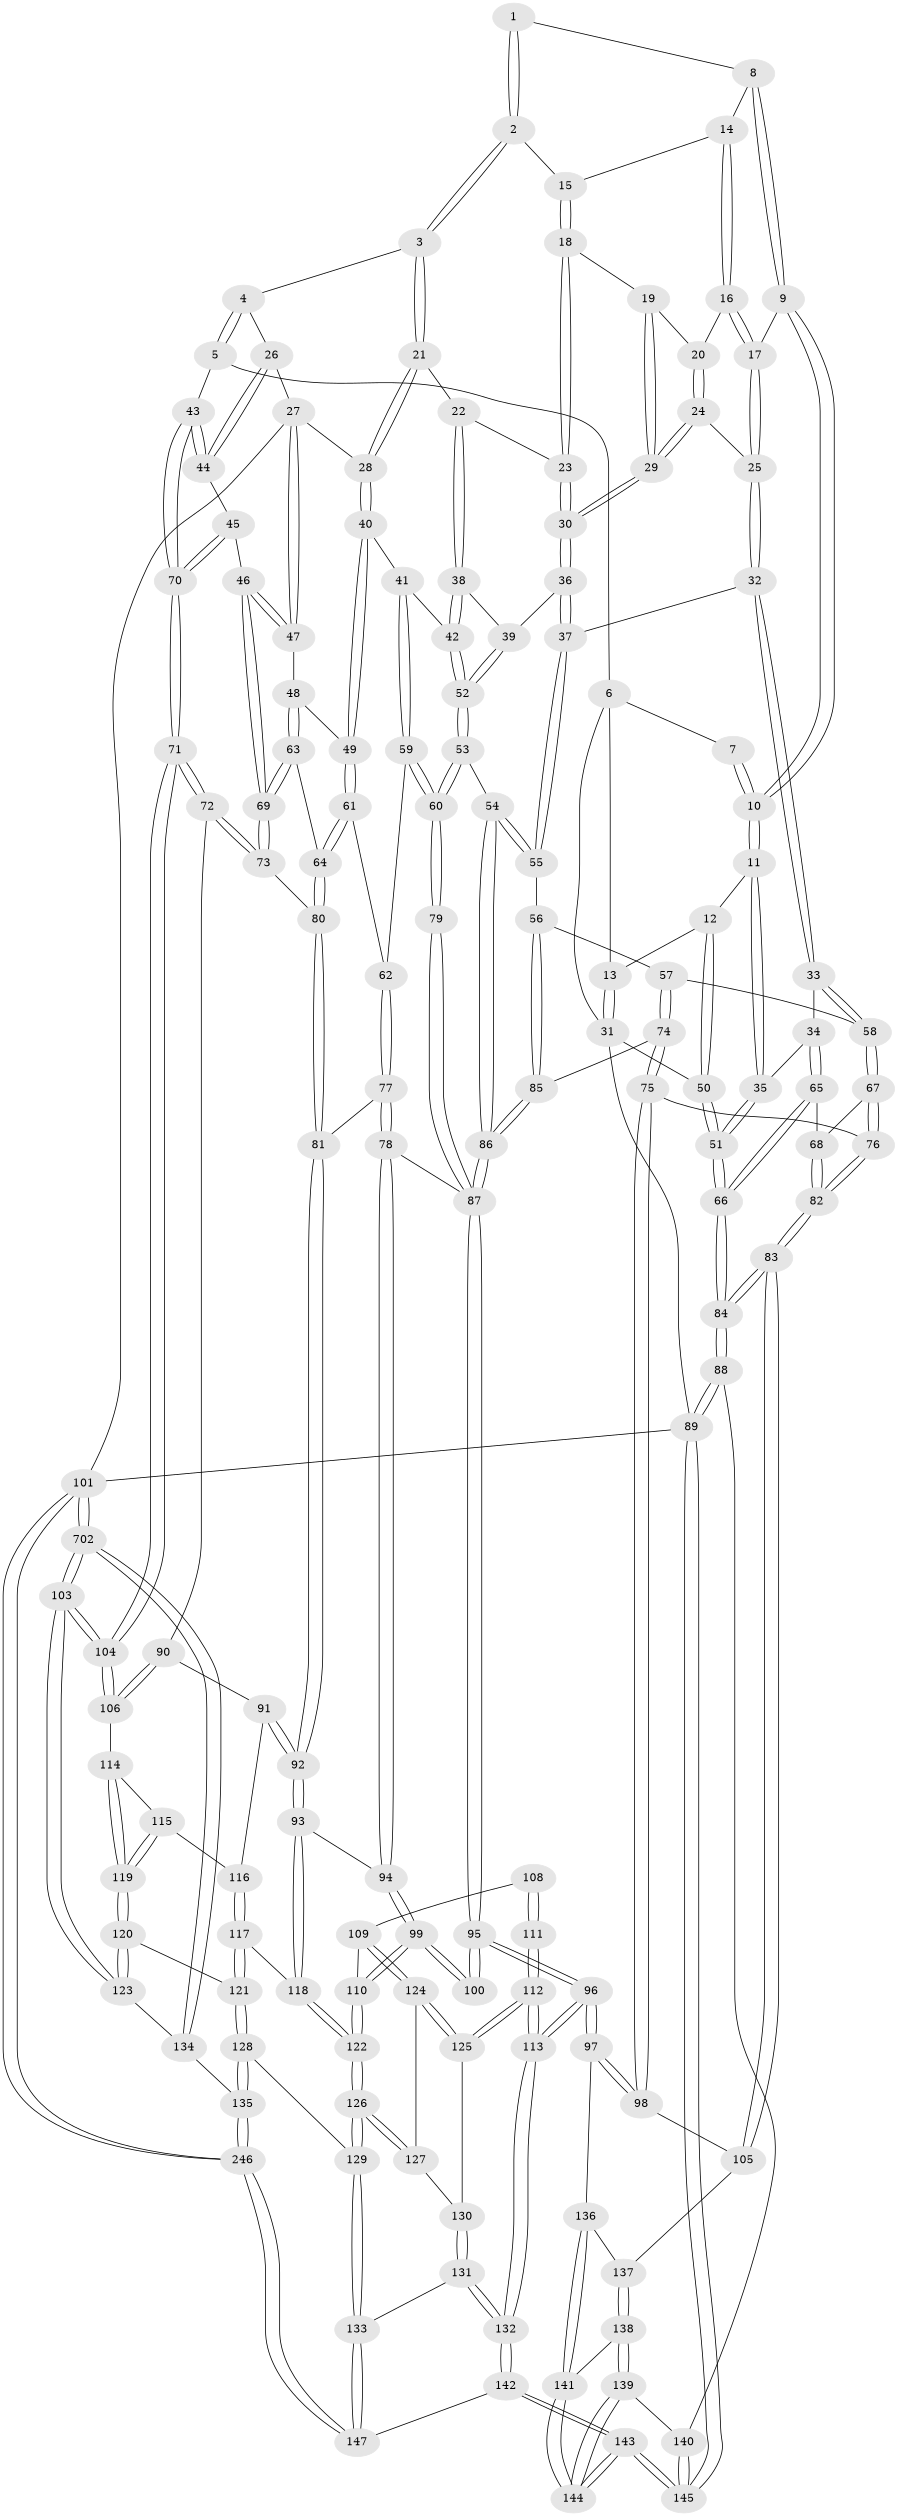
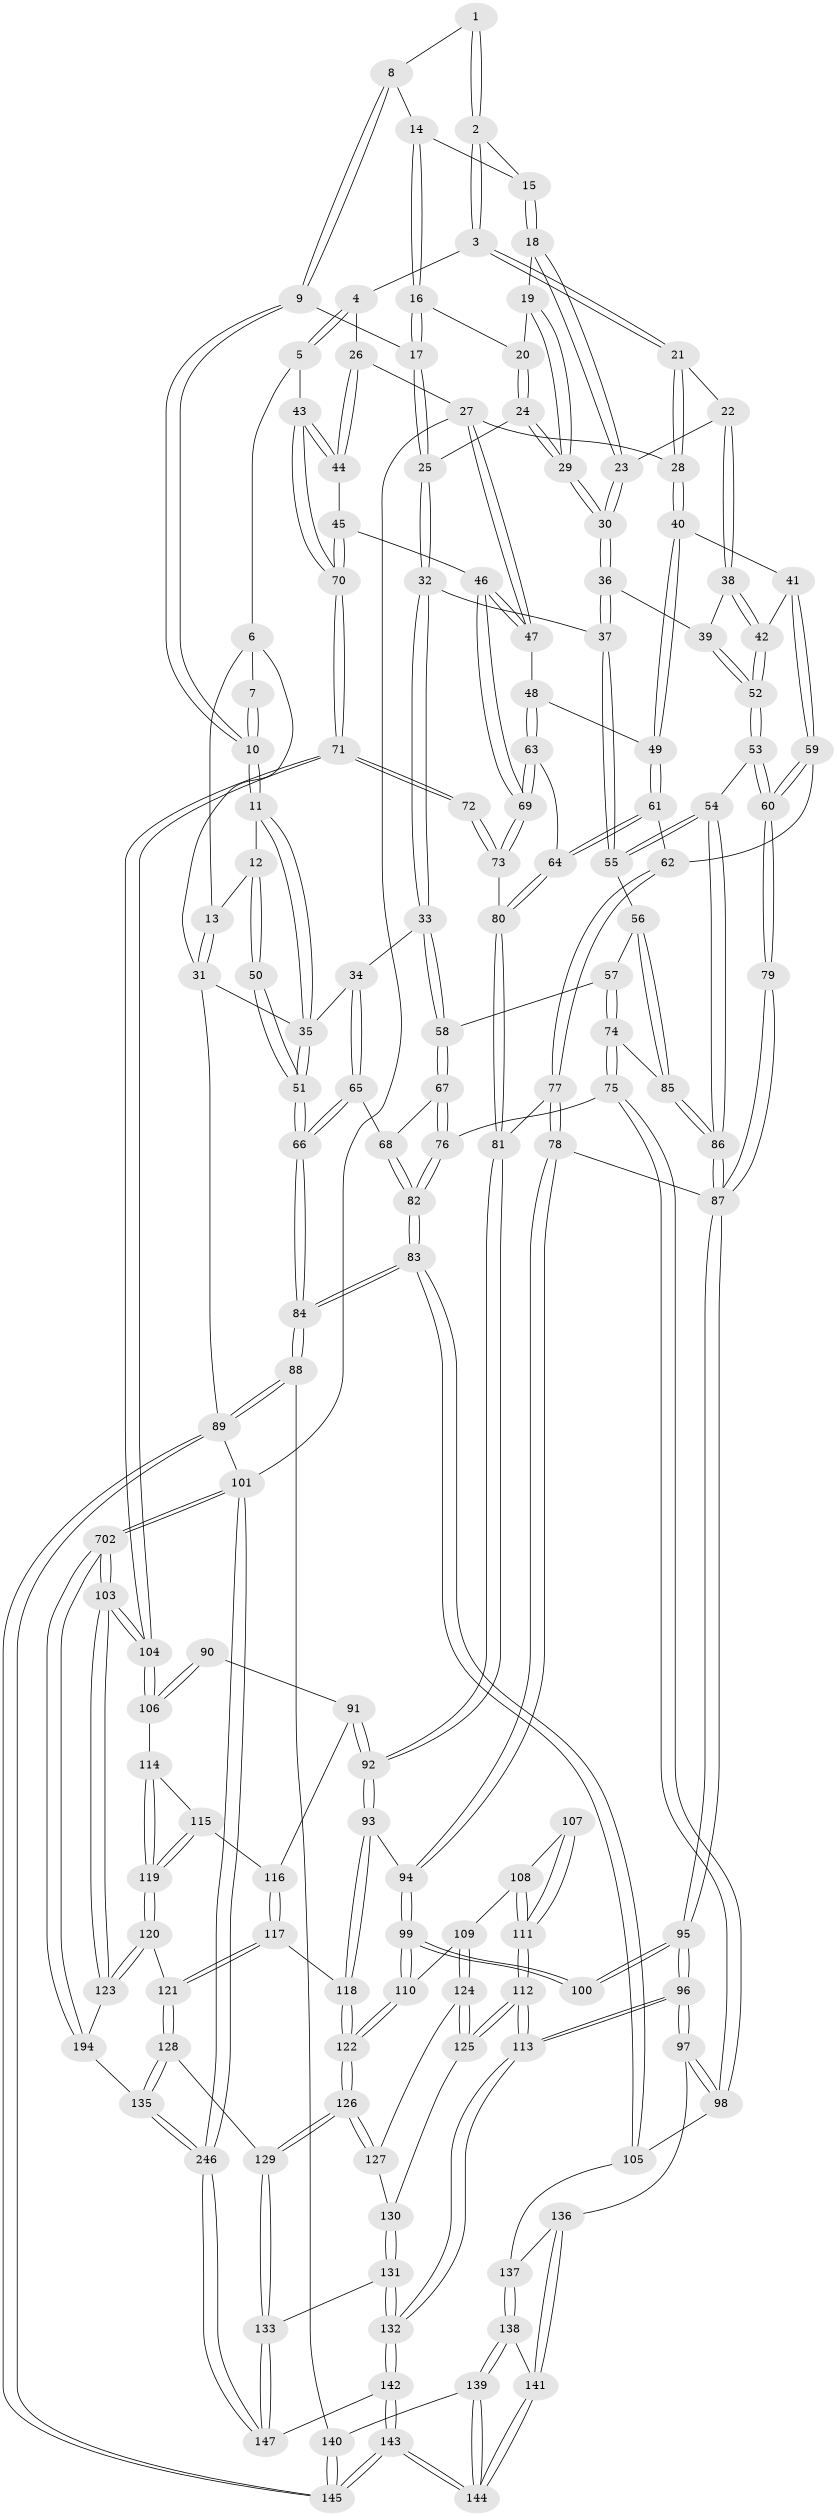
edge "31" -- "50": now "31" -- "35"
edge "72" -- "90": removed
node "107": added
node "134": label "134" -> "194"
